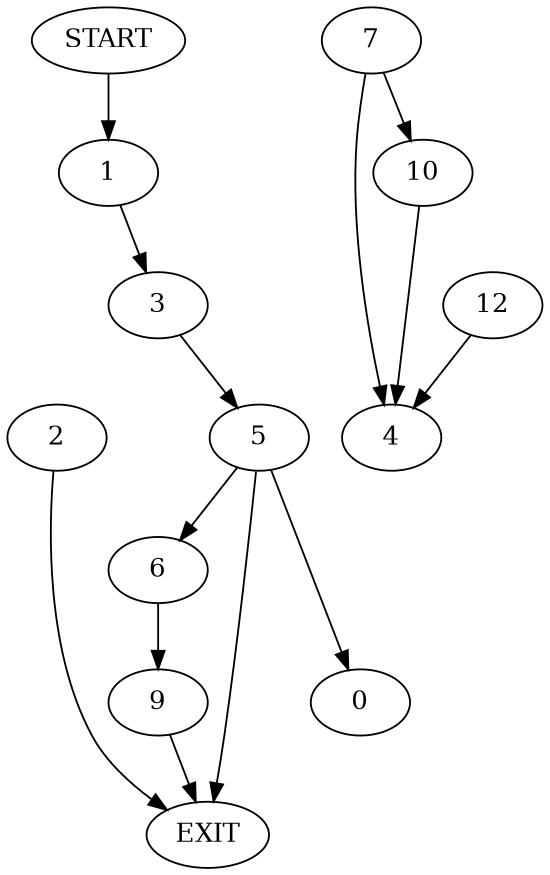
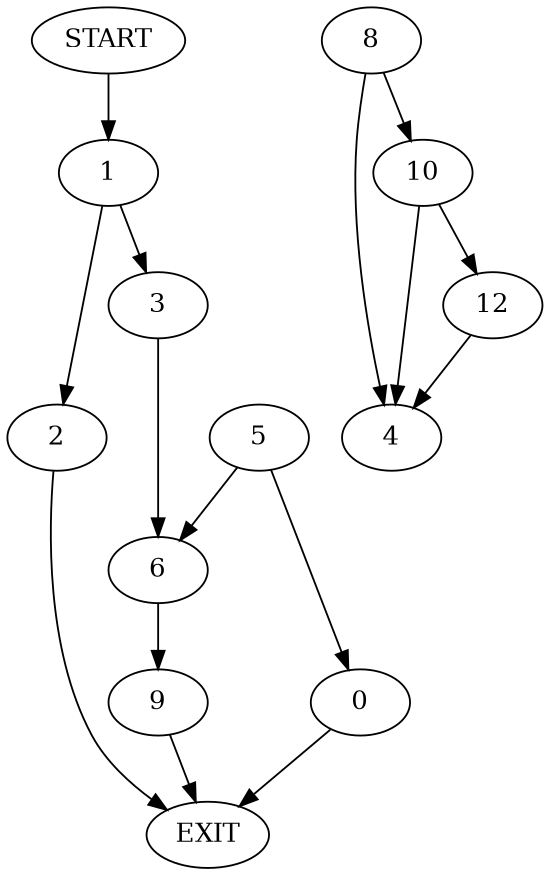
node "7": label "7" -> "8"
edge "10" -> "12": added
edge "1" -> "2": added
edge "3" -> "5": now "3" -> "6"
edge "5" -> "EXIT": now "0" -> "EXIT"
